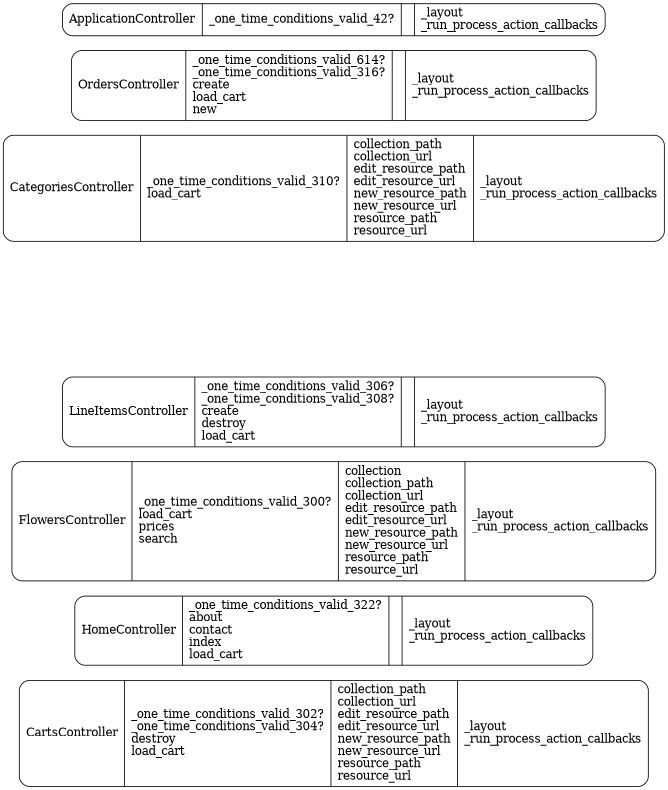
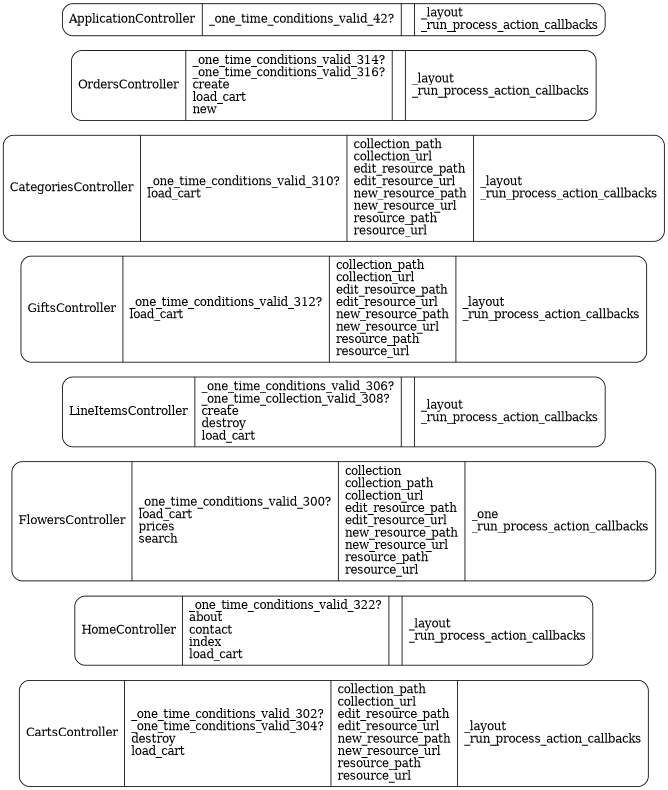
node "OrdersController": text "_one_time_conditions_valid_614?" -> "_one_time_conditions_valid_314?"
node "GiftsController": added
node "LineItemsController": text "_one_time_conditions_valid_308?" -> "_one_time_collection_valid_308?"
node "FlowersController": text "_layout" -> "_one"
